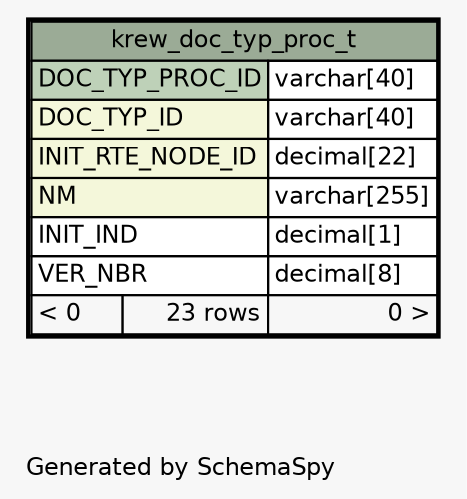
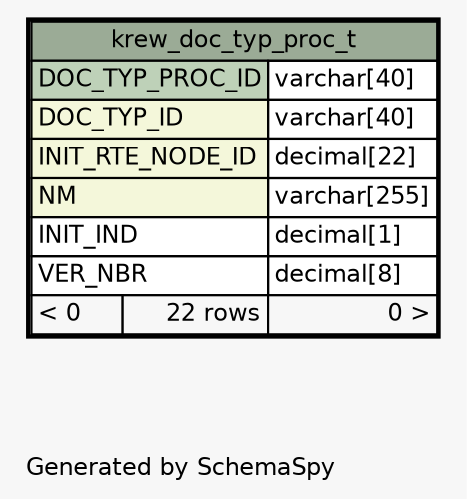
node "krew_doc_typ_proc_t": text "23 rows" -> "22 rows"
